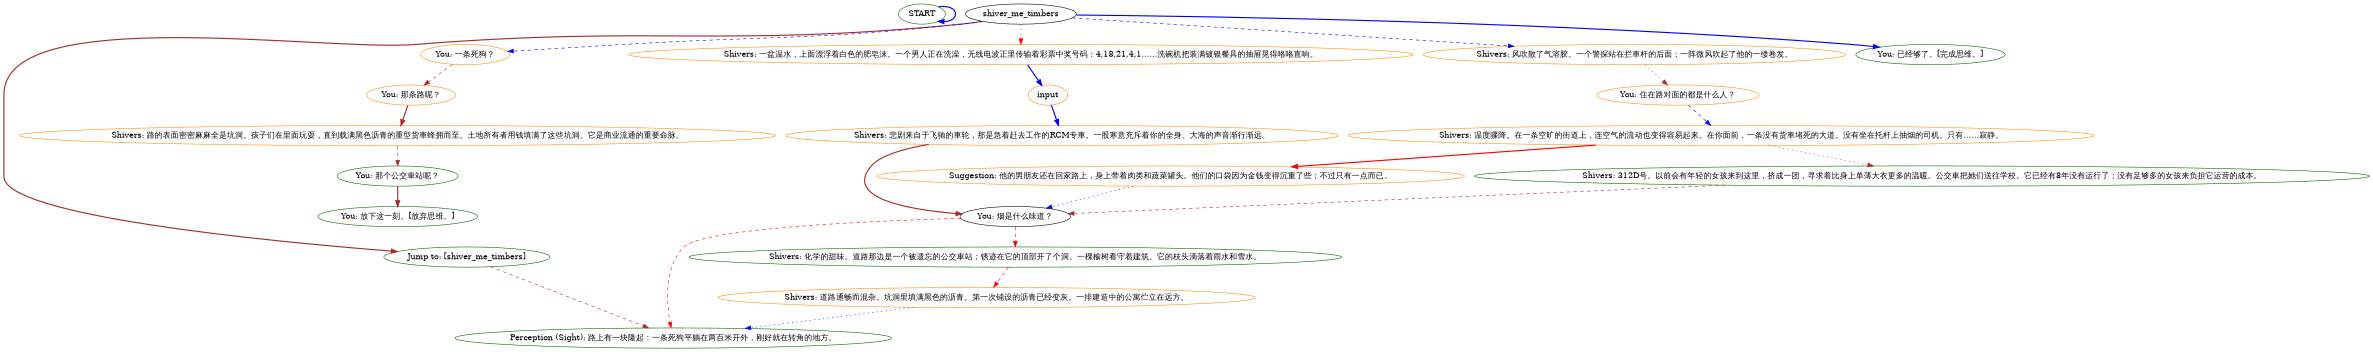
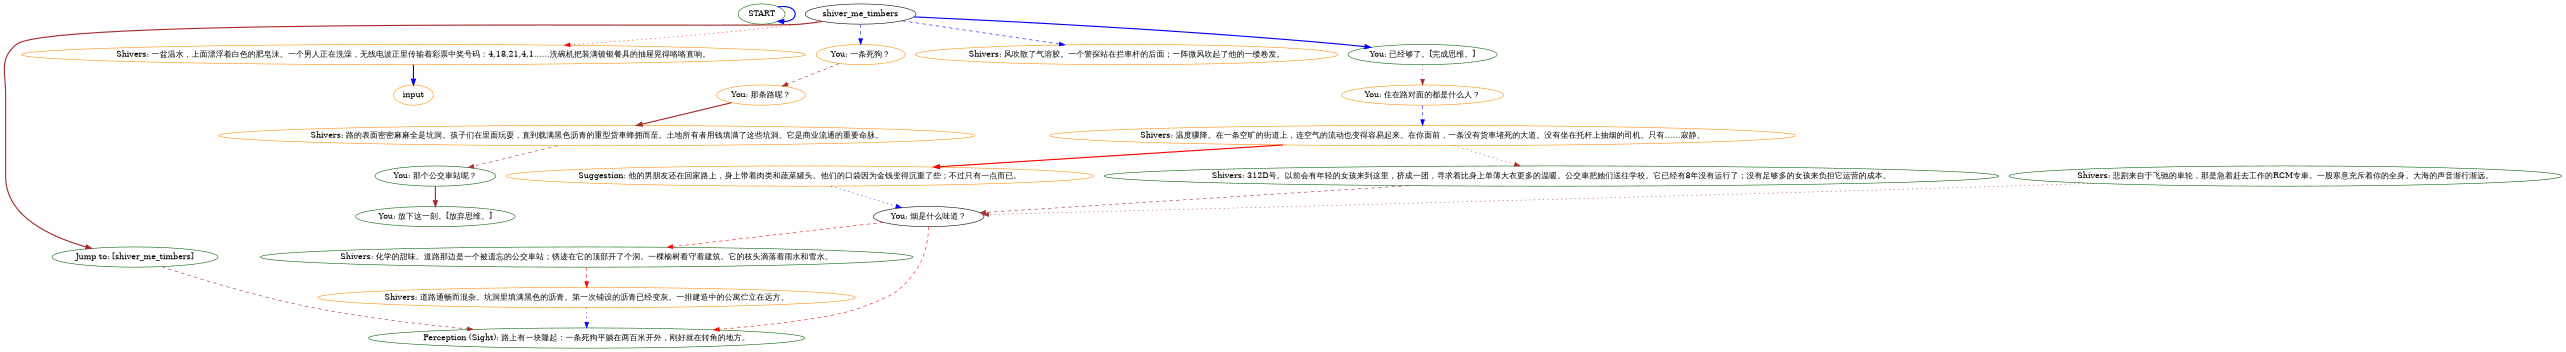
edge "Shivers: 风吹散了气溶胶。一个警探站在拦車杆的后面；一阵微风吹起了他的一缕卷发。" -> "You: 住在路对面的都是什么人？": now "You: 已经够了。[完成思维。]" -> "You: 住在路对面的都是什么人？"
edge "input" -> "Shivers: 悲剧来自于飞驰的車轮，那是急着赶去工作的RCM专車。一股寒意充斥着你的全身。大海的声音渐行渐远。": removed
node "Shivers: 悲剧来自于飞驰的車轮，那是急着赶去工作的RCM专車。一股寒意充斥着你的全身。大海的声音渐行渐远。": color darkorange -> darkgreen
edge "Shivers: 悲剧来自于飞驰的車轮，那是急着赶去工作的RCM专車。一股寒意充斥着你的全身。大海的声音渐行渐远。" -> "You: 烟是什么味道？": style bold -> dotted
